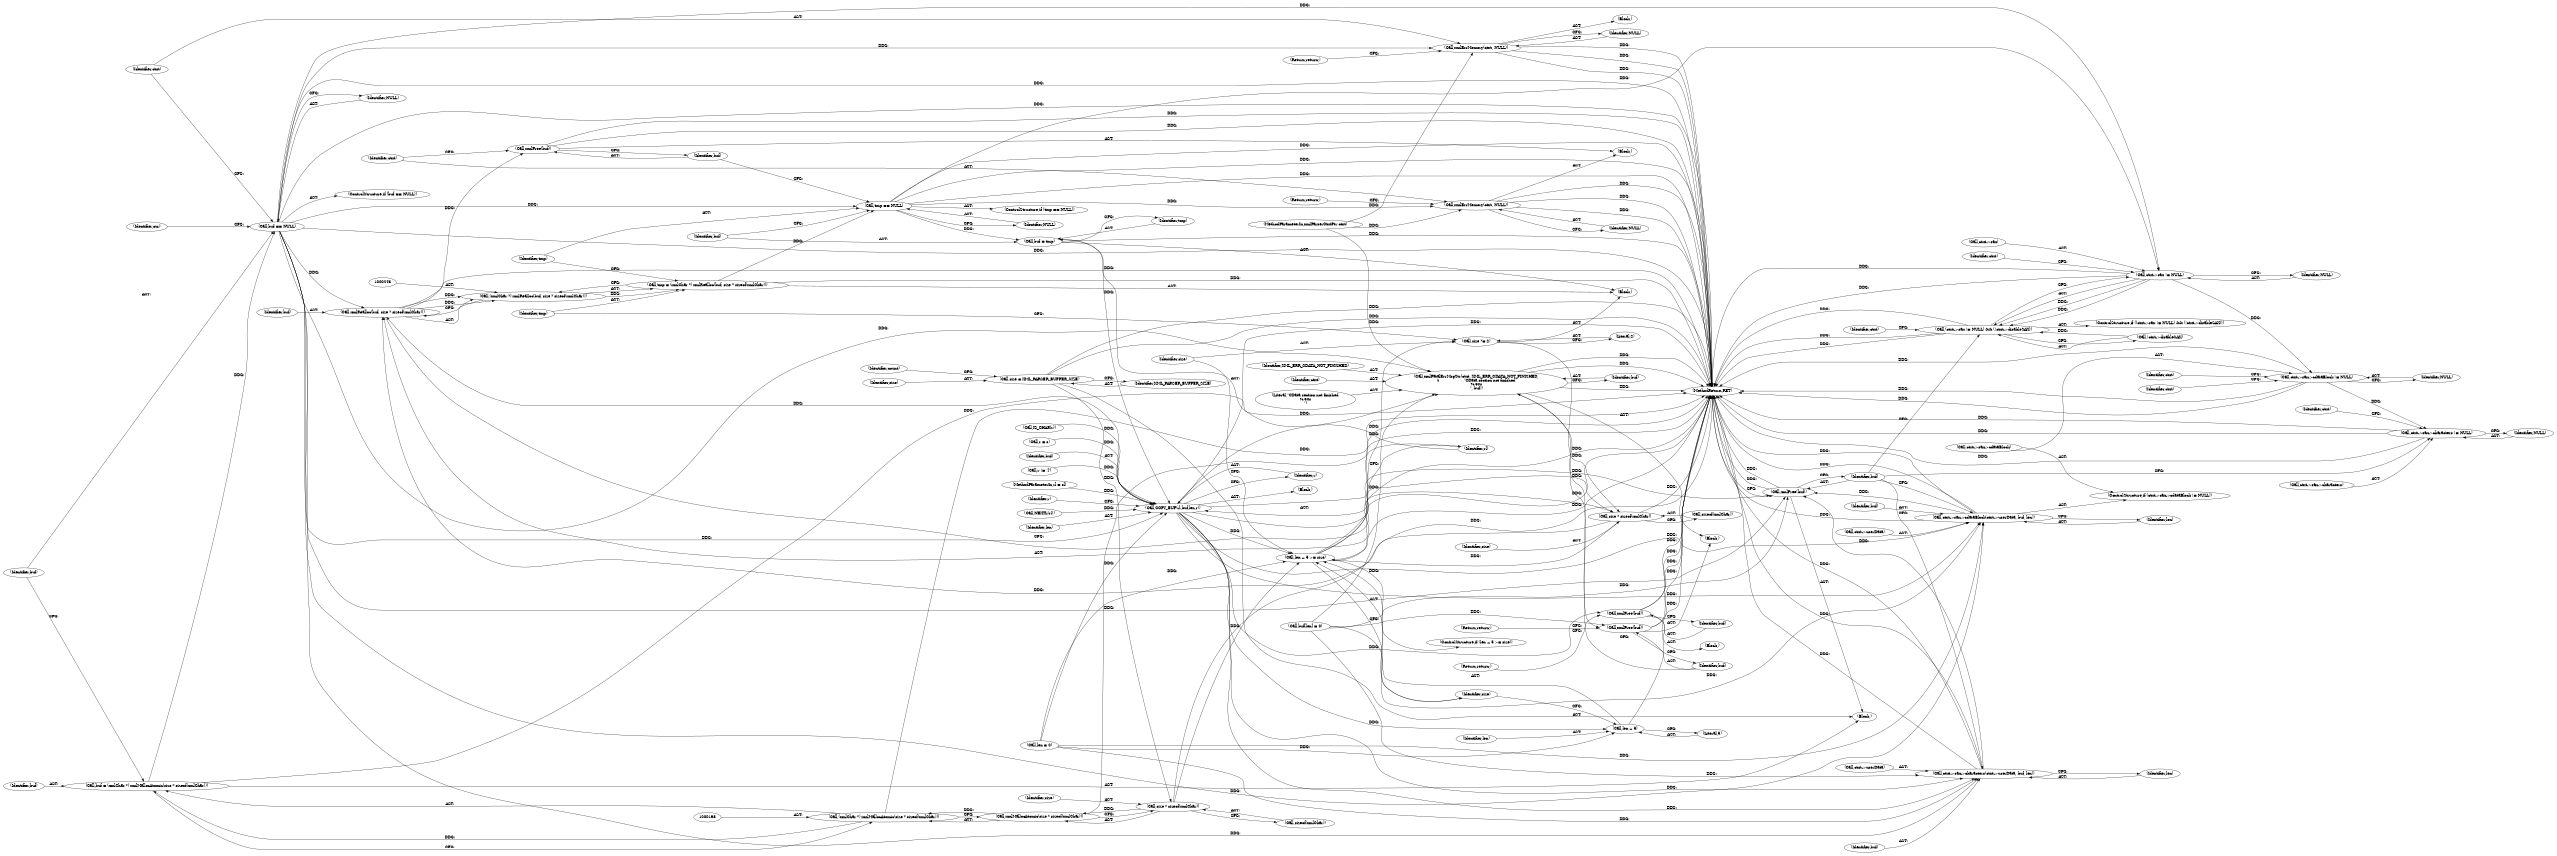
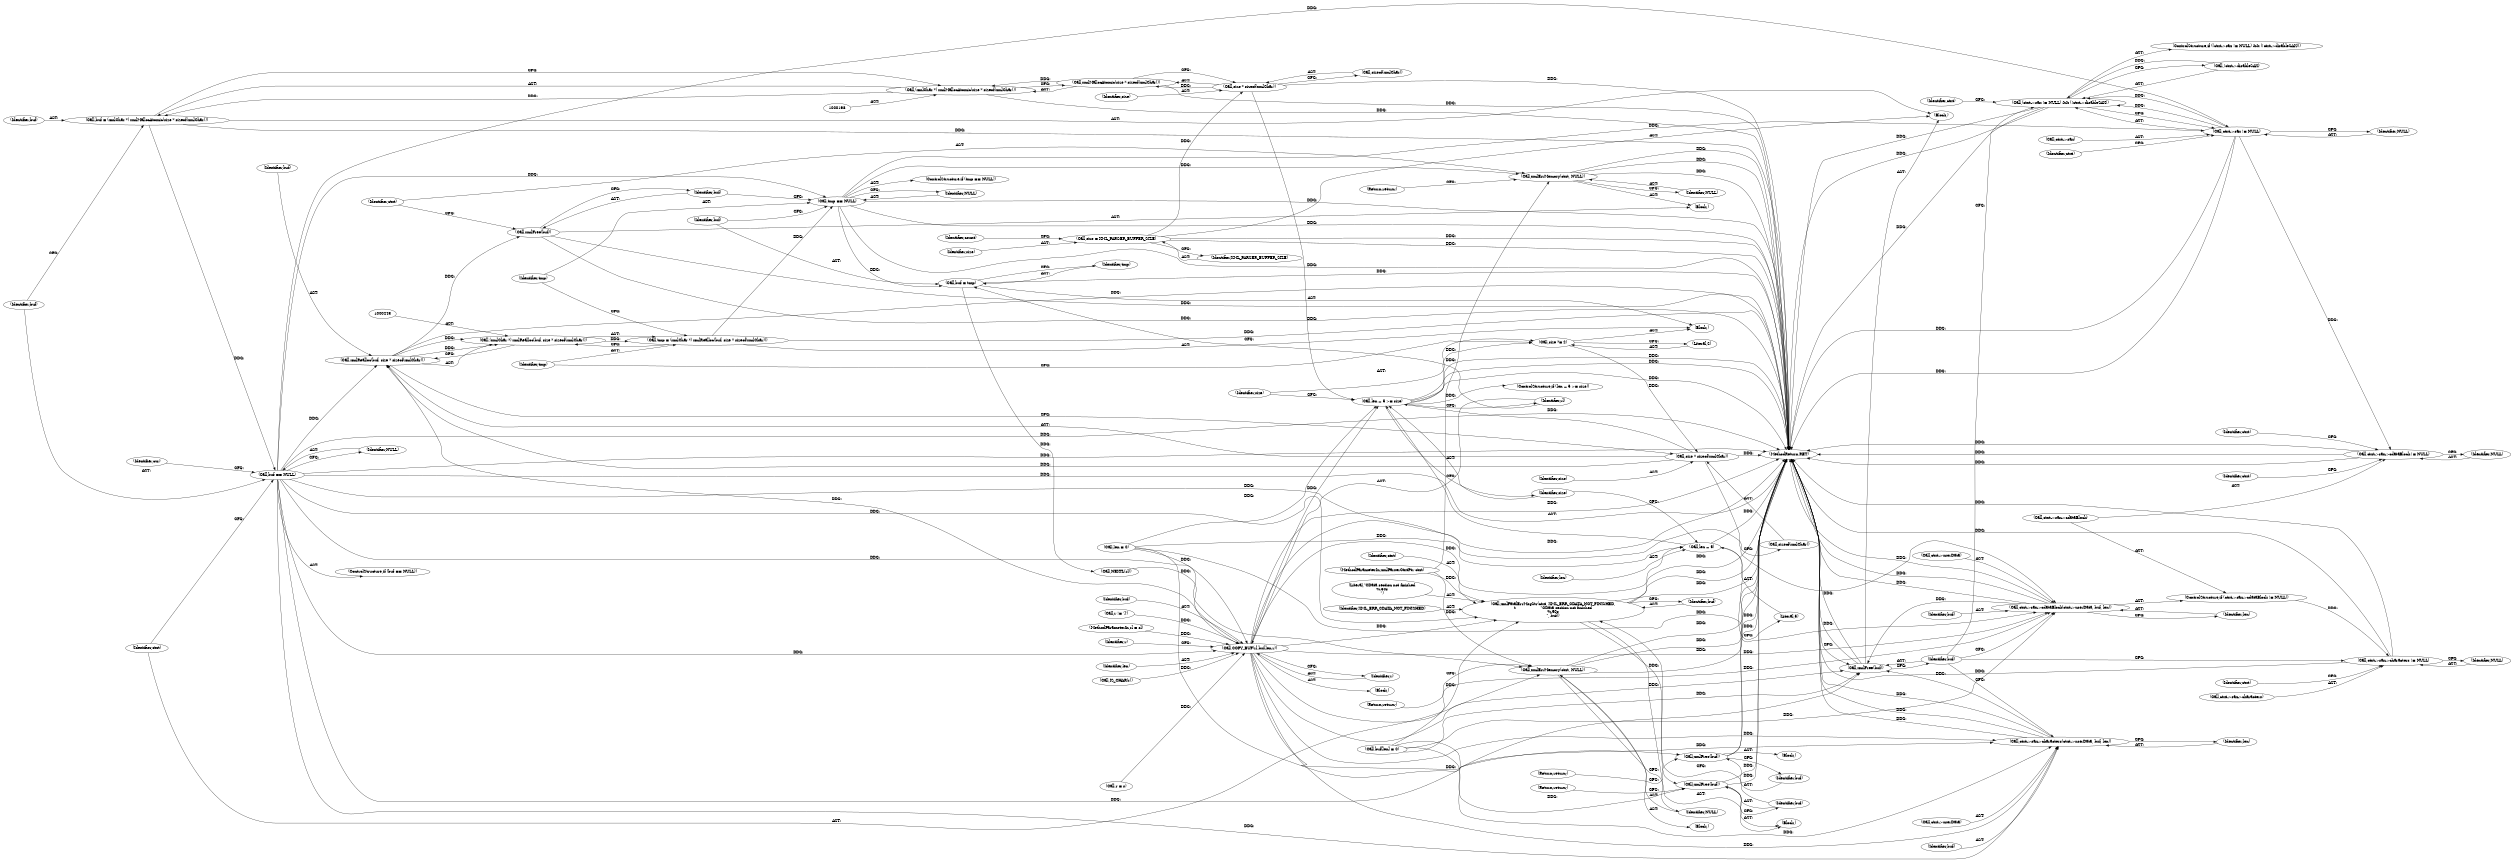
edge "(Call,buf = tmp)" -> "(Call,COPY_BUF(rl,buf,len,r))": now "(Call,buf = tmp)" -> "(Call,NEXTL(rl))"
edge "(Identifier,rl)" -> "(Call,buf = tmp)": label "AST: " -> "CFG: "
edge "(Call,ctxt->sax->cdataBlock != NULL)" -> "(Call,ctxt->sax->characters != NULL)": now "(ControlStructure,if (ctxt->sax->cdataBlock != NULL))" -> "(Call,ctxt->sax->characters != NULL)"
